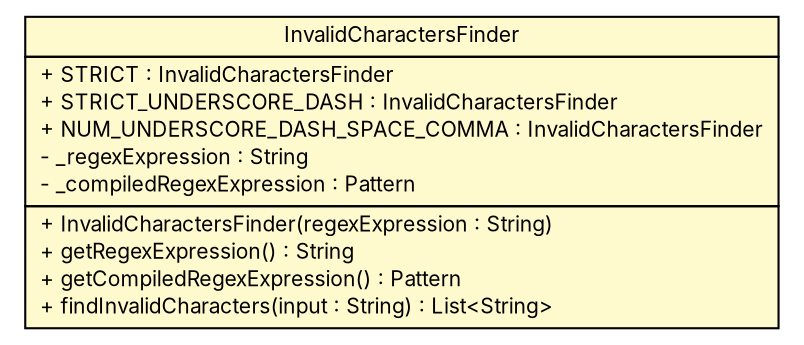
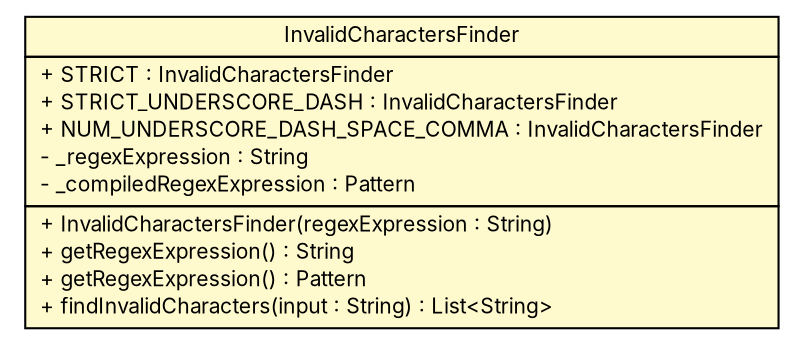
node "InvalidCharactersFinder": text "+ getCompiledRegexExpression() : Pattern" -> "+ getRegexExpression() : Pattern"
